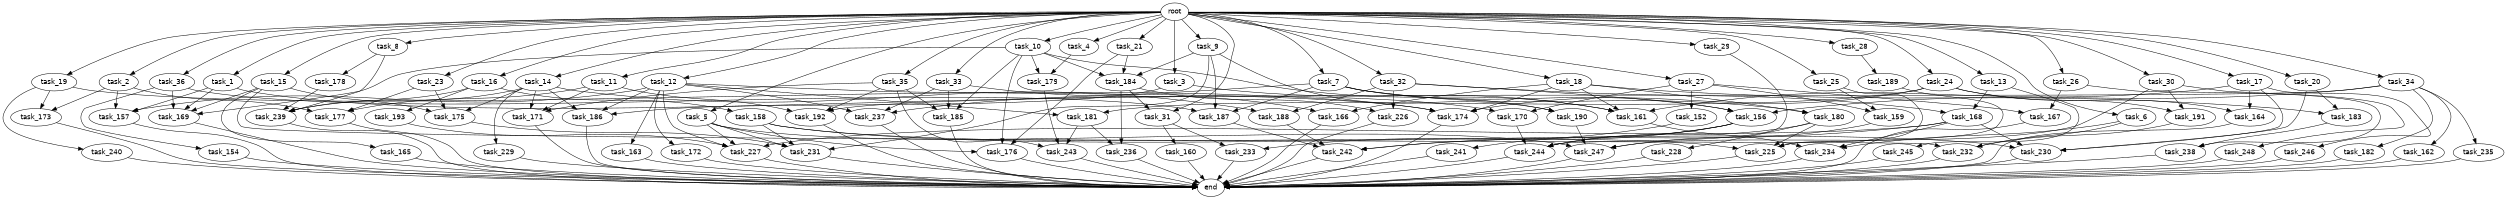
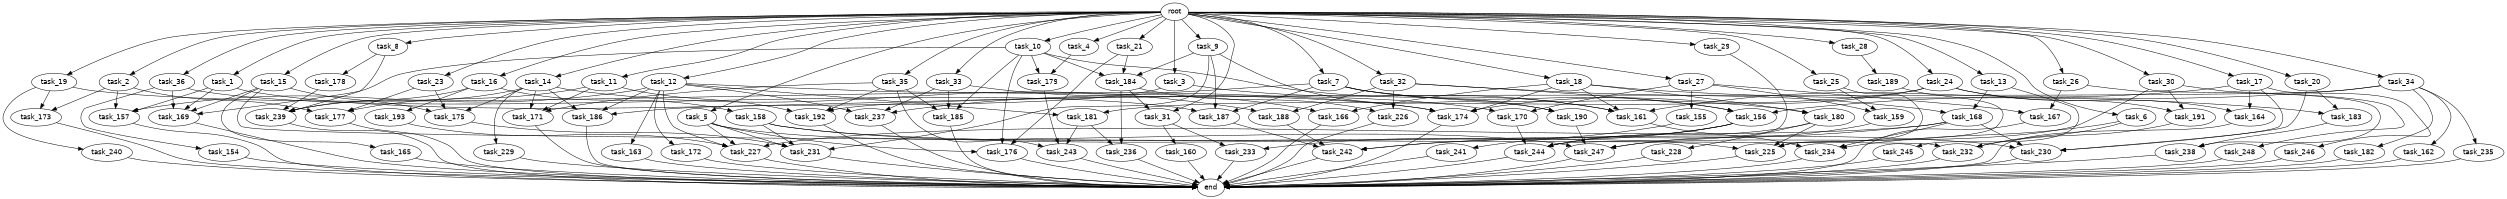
node "task_152": label "task_152" -> "task_155"
